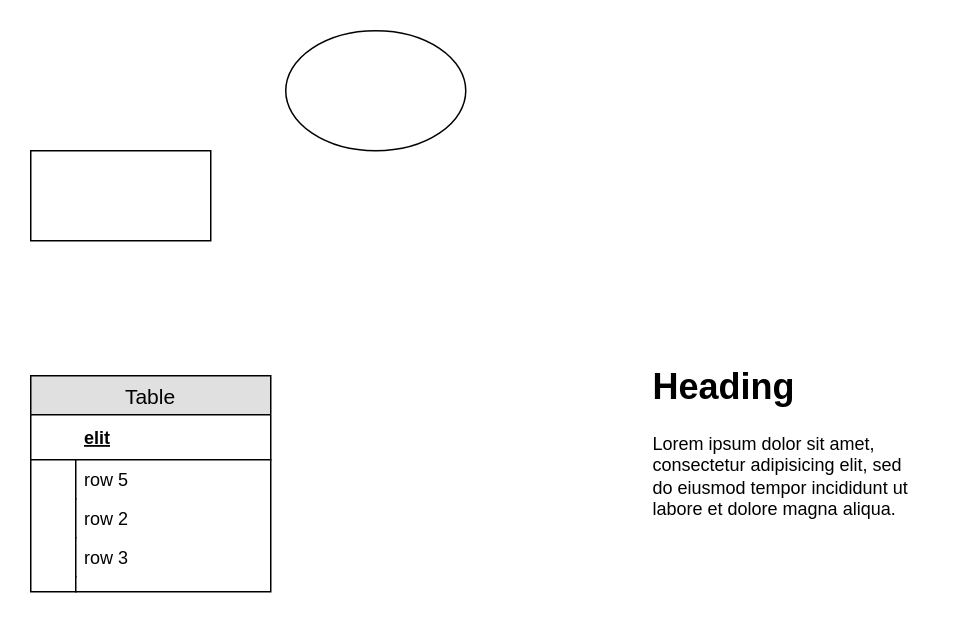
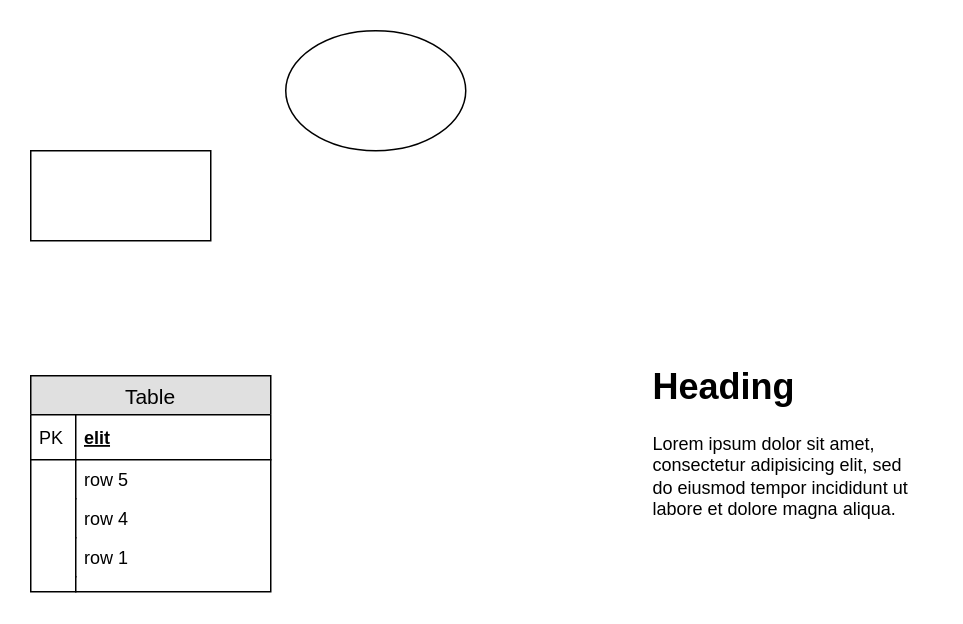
node "PK": added
node "row 2": label "row 2" -> "row 4"
node "row 3": label "row 3" -> "row 1"
